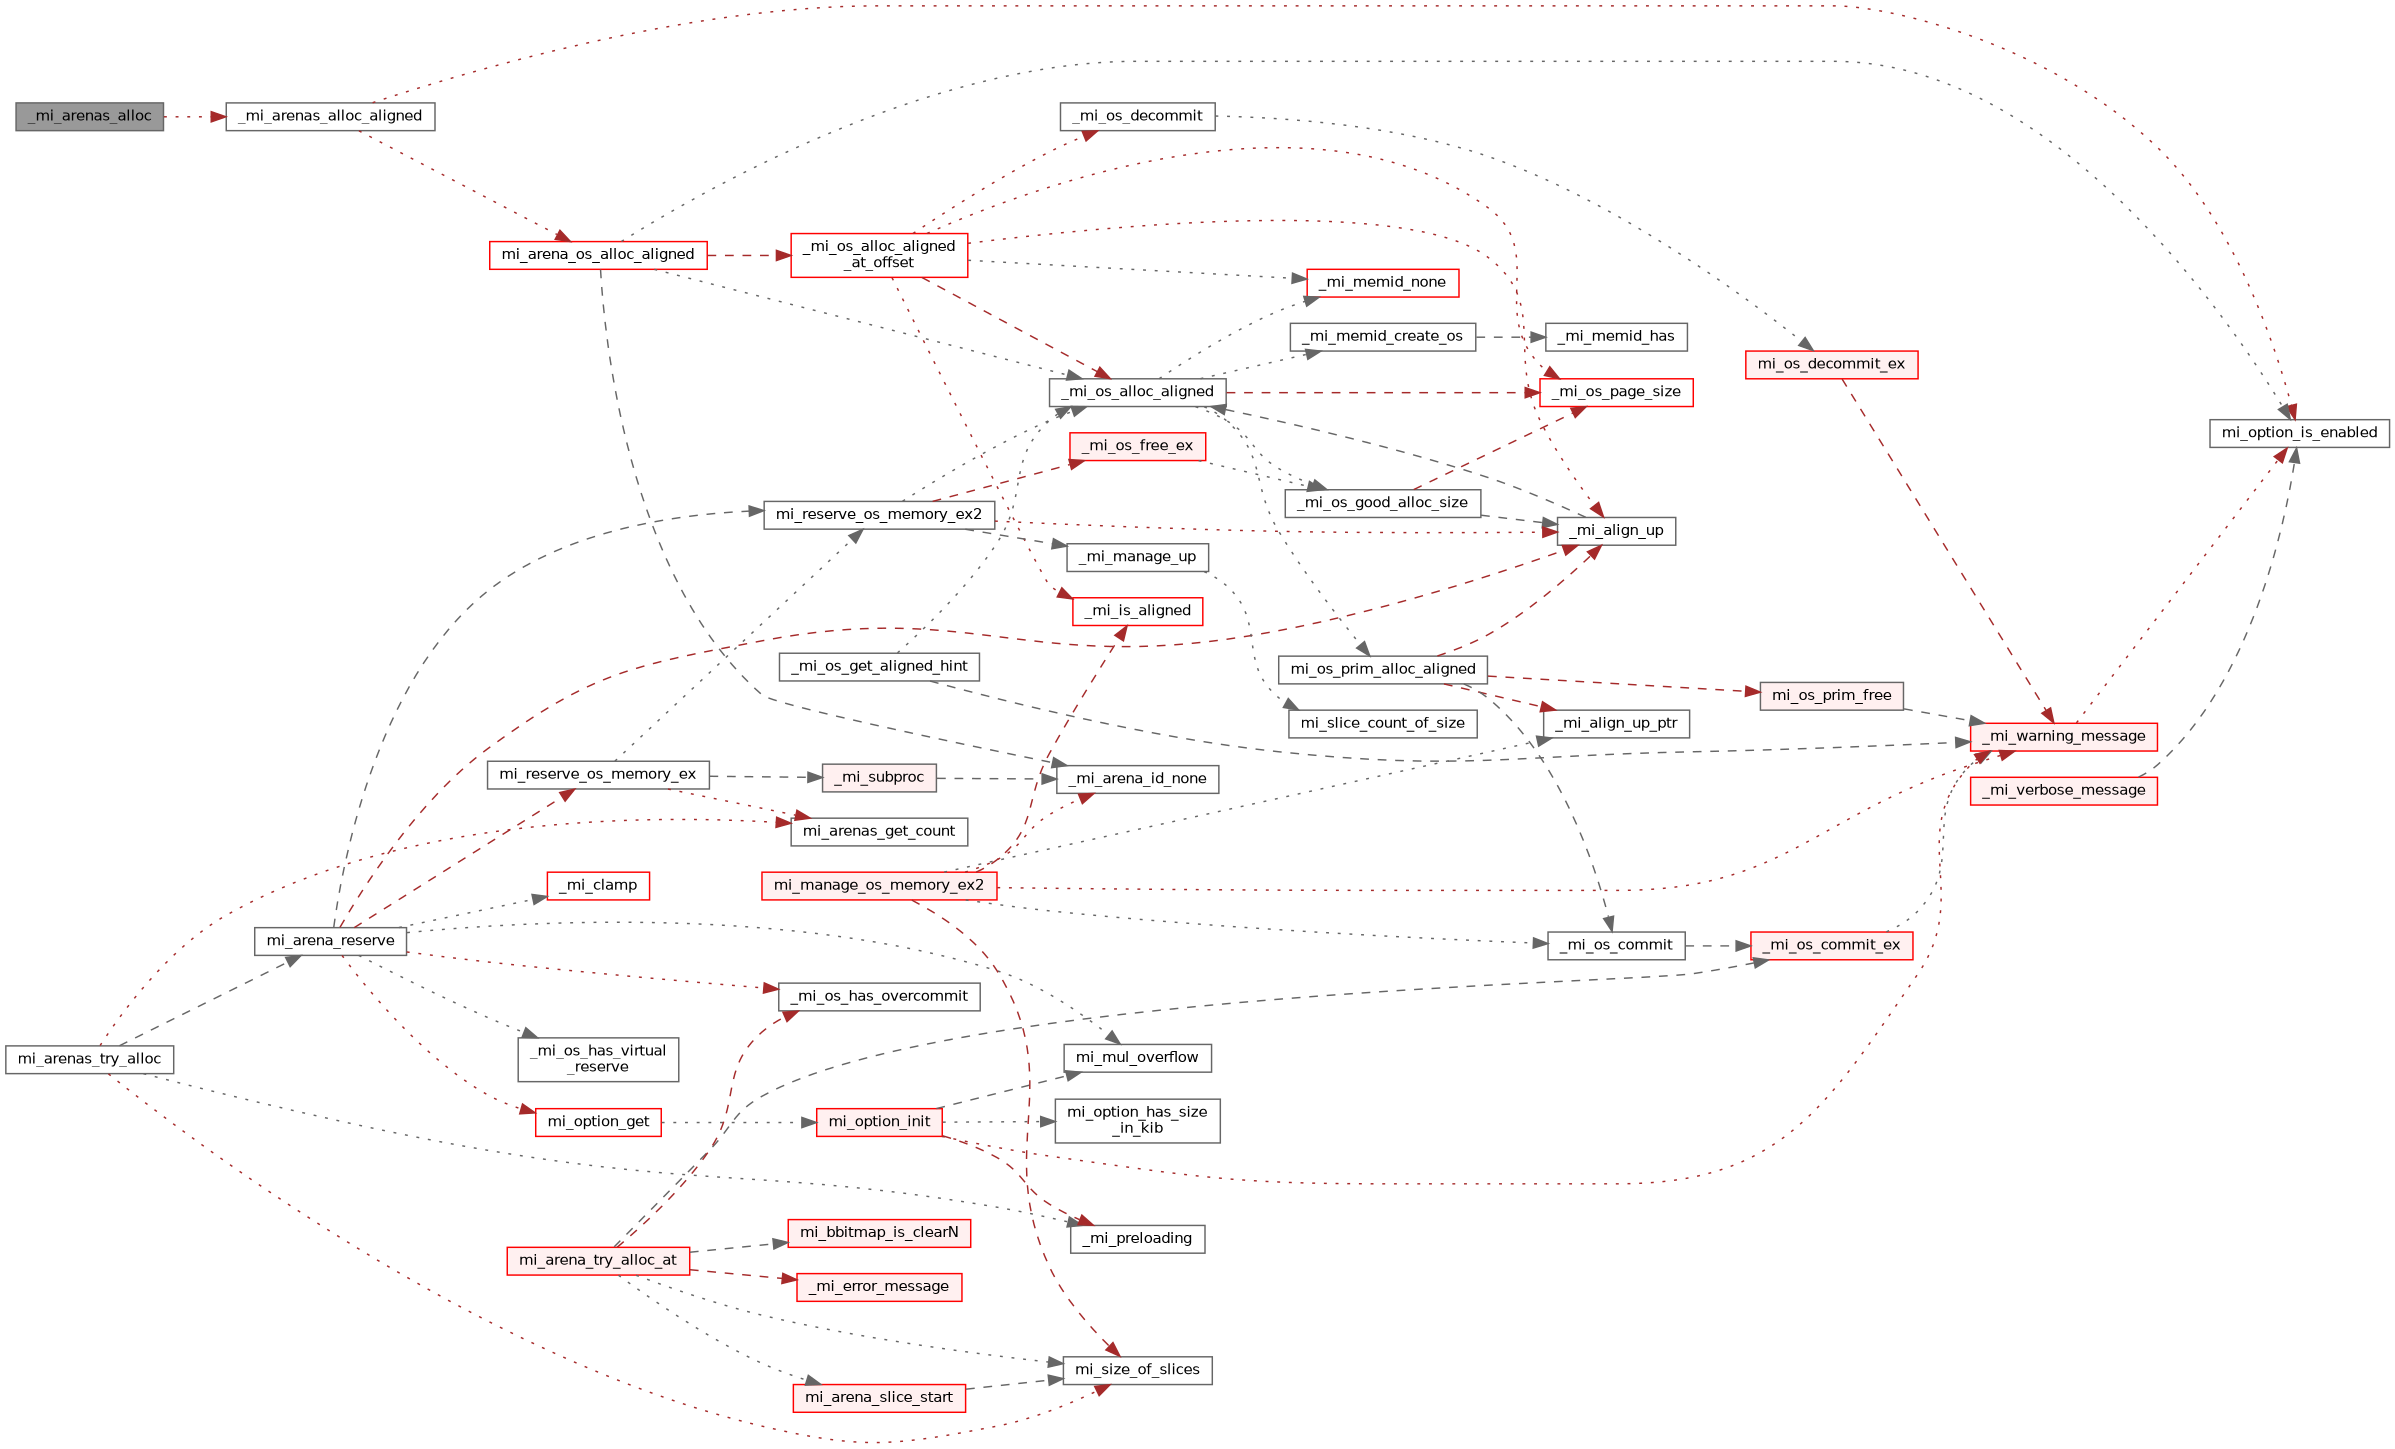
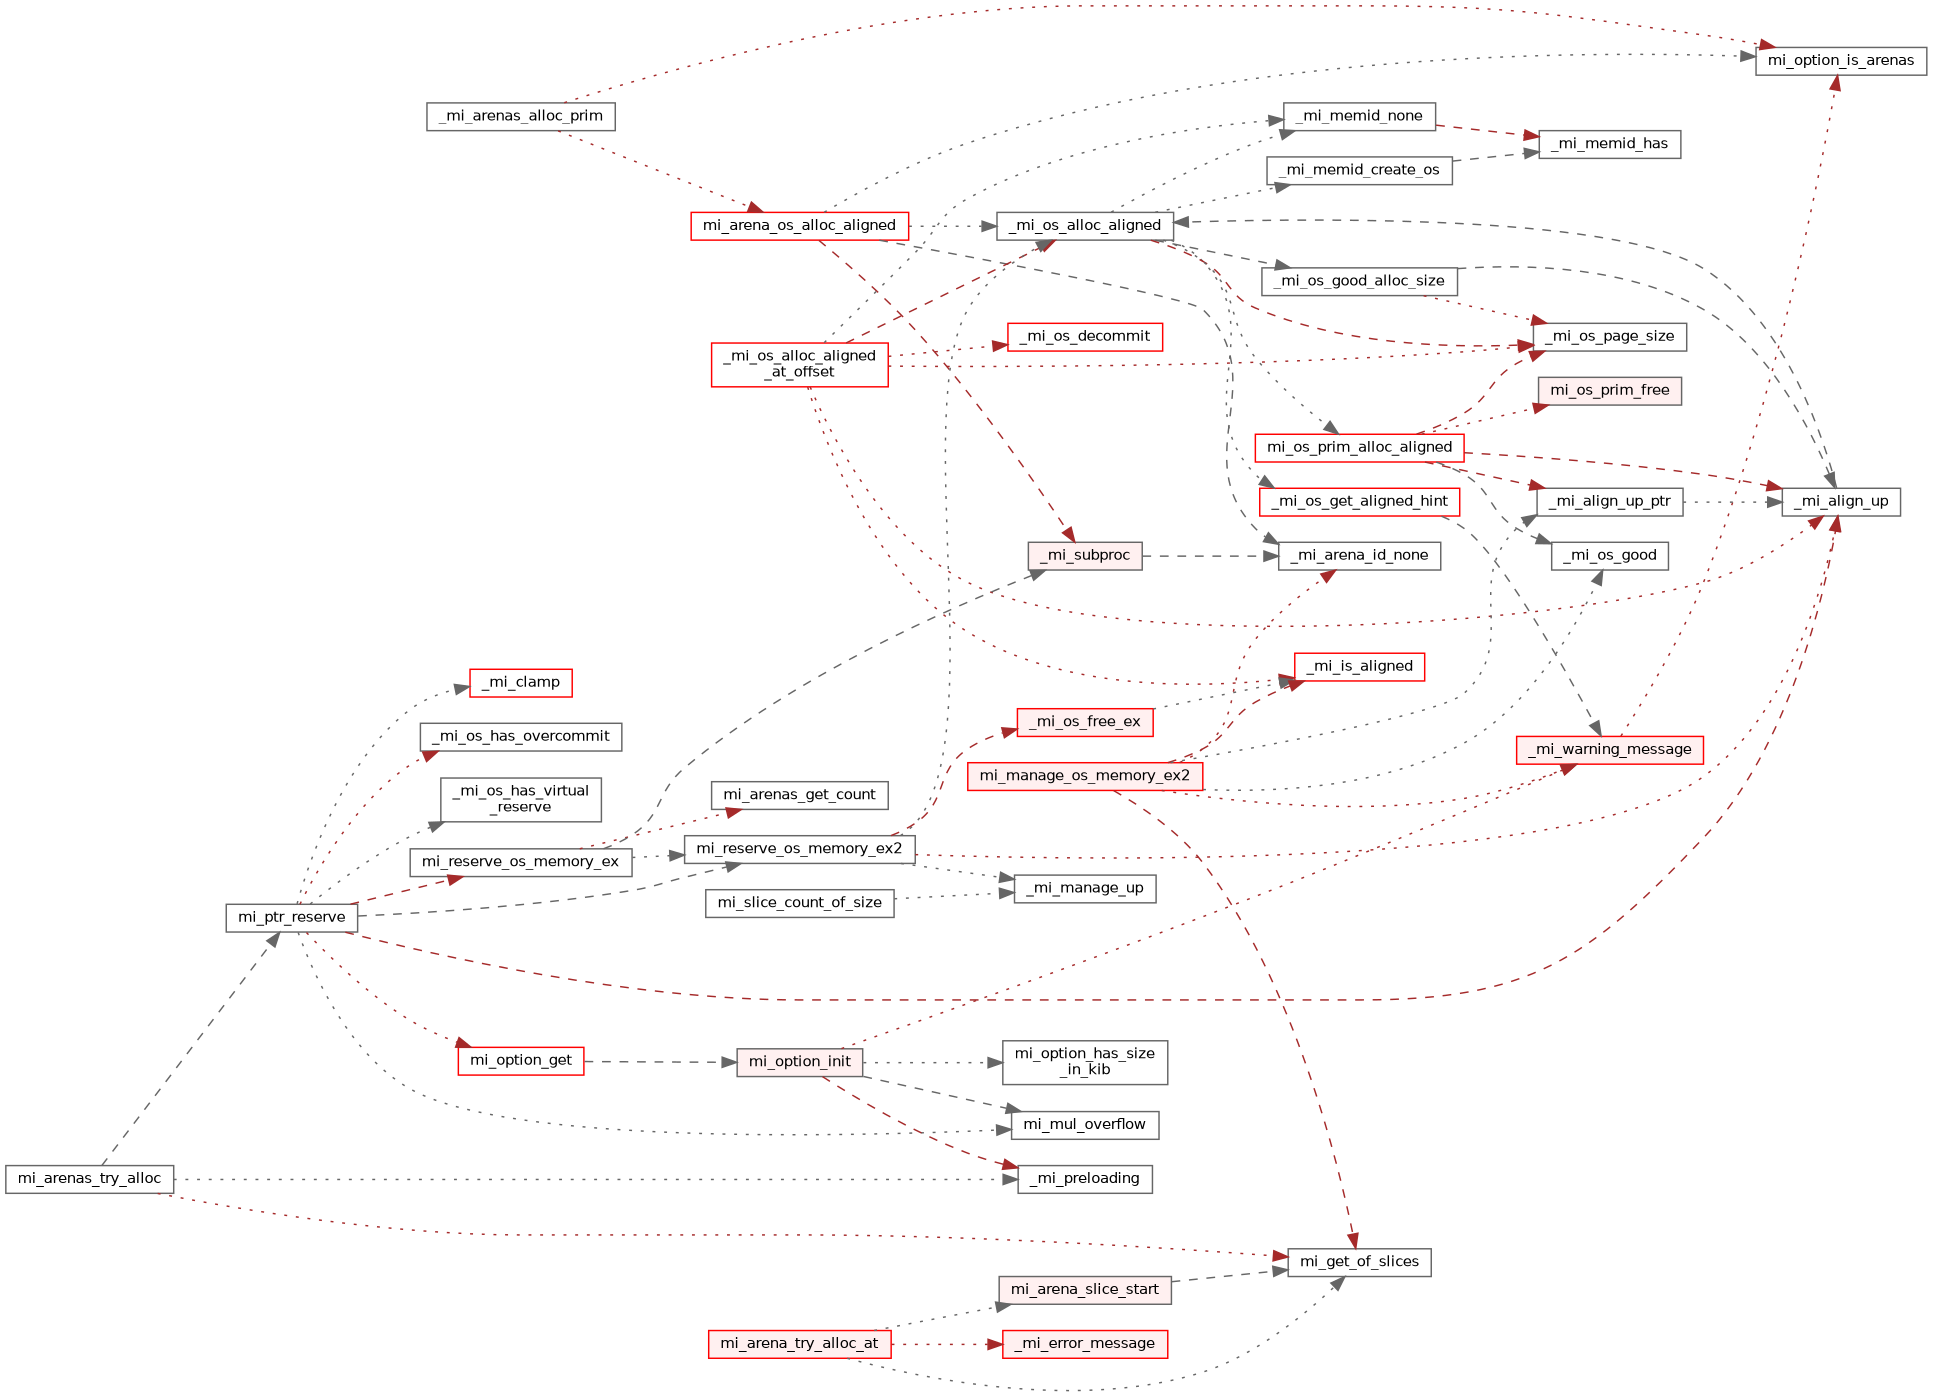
node "_mi_arenas_alloc": removed
node "_mi_arenas_alloc_aligned": label "_mi_arenas_alloc_aligned" -> "_mi_arenas_alloc_prim"
node "_mi_os_decommit": color grey40 -> red
edge "_mi_memid_none" -> "_mi_memid_has": added
edge "mi_arena_os_alloc_aligned" -> "_mi_os_alloc_aligned _at_offset": now "mi_arena_os_alloc_aligned" -> "_mi_subproc"
node "_mi_memid_none": color red -> grey40
node "mi_os_decommit_ex": removed
node "_mi_os_page_size": color red -> grey40
edge "mi_os_prim_alloc_aligned" -> "_mi_os_page_size": added
node "mi_option_is_enabled": label "mi_option_is_enabled" -> "mi_option_is_arenas"
edge "_mi_os_good_alloc_size" -> "_mi_os_page_size": style dashed -> dotted
edge "_mi_os_alloc_aligned" -> "_mi_os_good_alloc_size": style dotted -> dashed
edge "_mi_os_free_ex" -> "_mi_os_good_alloc_size": now "_mi_os_free_ex" -> "_mi_is_aligned"
edge "_mi_align_up_ptr" -> "_mi_align_up": added
edge "mi_reserve_os_memory_ex2" -> "_mi_manage_up": style dashed -> dotted
edge "_mi_os_get_aligned_hint" -> "_mi_os_alloc_aligned": reversed
edge "_mi_manage_up" -> "mi_slice_count_of_size": reversed
node "_mi_os_get_aligned_hint": color grey40 -> red
node "mi_os_prim_alloc_aligned": color grey40 -> red
edge "mi_os_prim_alloc_aligned" -> "mi_os_prim_free": style dashed -> dotted
edge "mi_os_prim_free" -> "_mi_warning_message": removed
node "_mi_verbose_message": removed
edge "mi_arenas_try_alloc" -> "mi_arenas_get_count": removed
node "mi_arena_reserve": label "mi_arena_reserve" -> "mi_ptr_reserve"
node "_mi_os_commit": label "_mi_os_commit" -> "_mi_os_good"
node "_mi_os_commit_ex": removed
edge "mi_arena_try_alloc_at" -> "_mi_os_has_overcommit": removed
edge "mi_option_get" -> "mi_option_init": style dotted -> dashed
node "mi_option_init": color red -> grey40
node "mi_bbitmap_is_clearN": removed
edge "mi_arena_try_alloc_at" -> "_mi_error_message": style dashed -> dotted
node "mi_size_of_slices": label "mi_size_of_slices" -> "mi_get_of_slices"
node "mi_arena_slice_start": color red -> grey40
